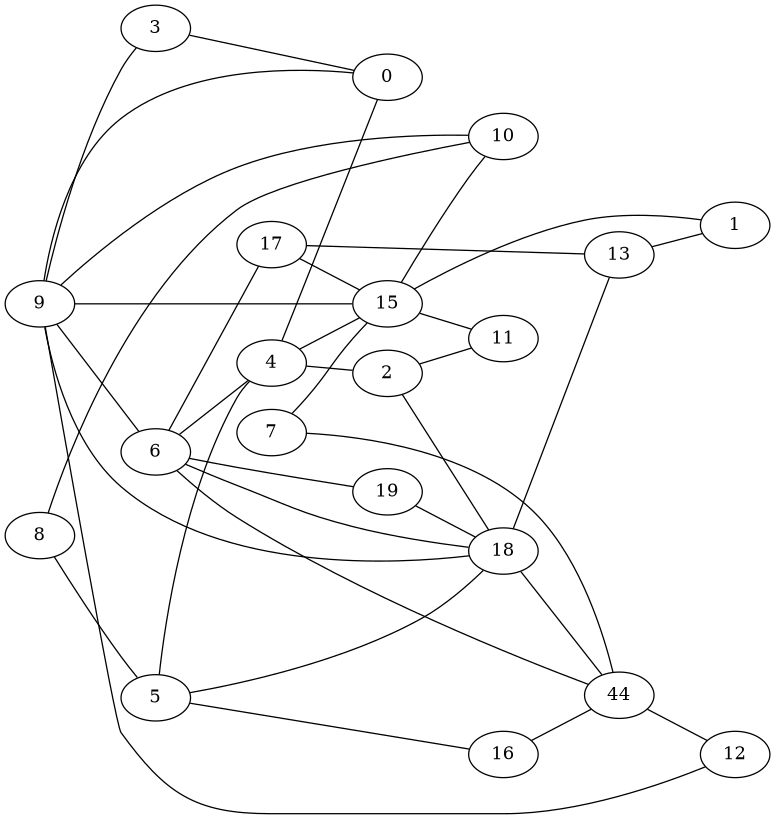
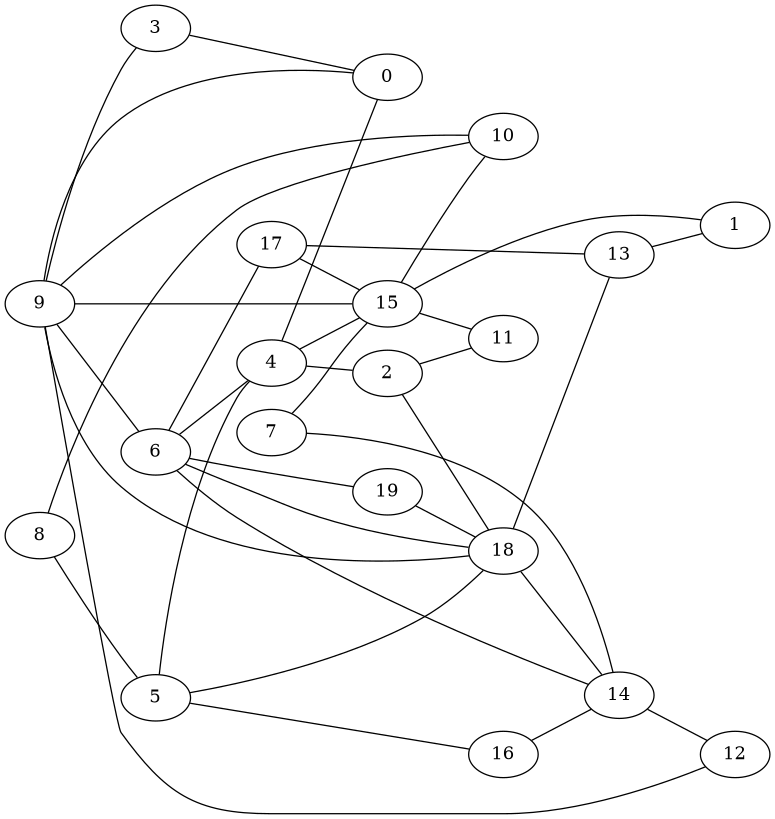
node "44": label "44" -> "14"
